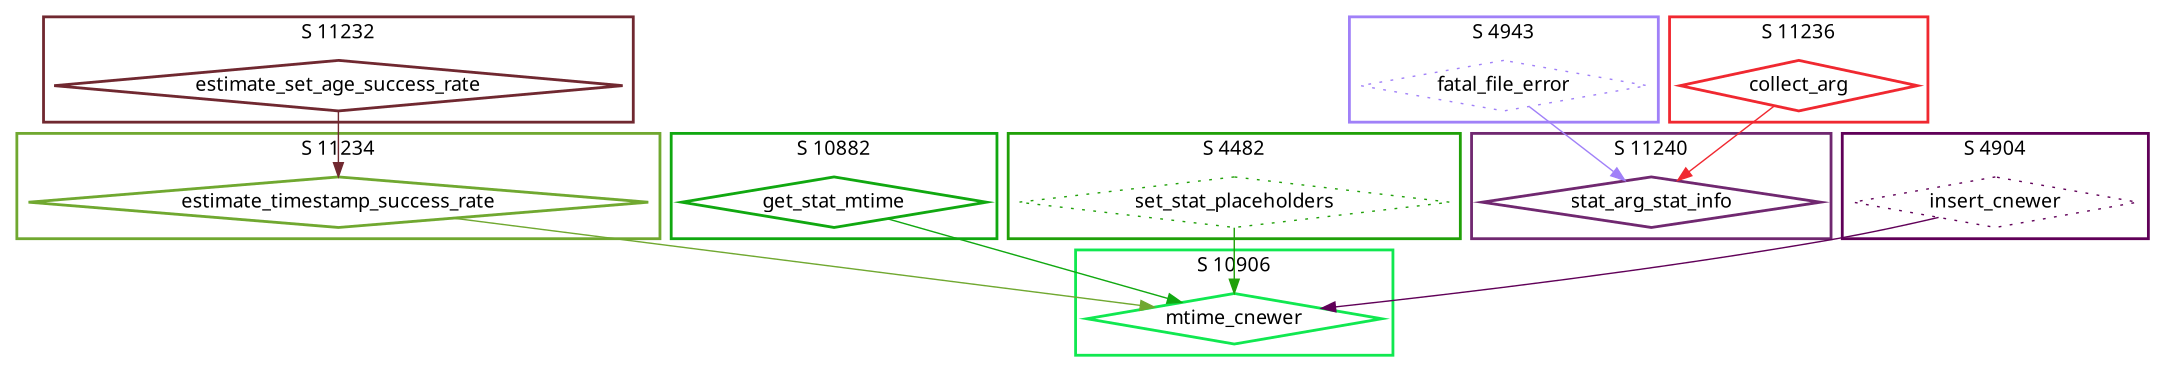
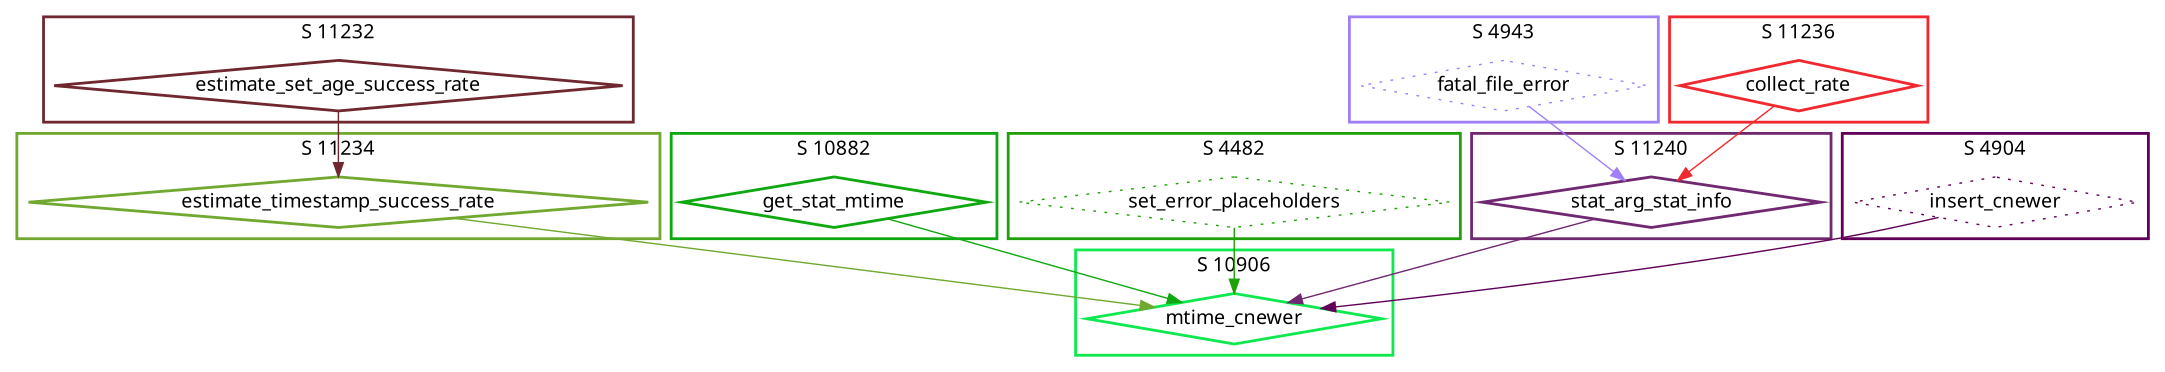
node "collect_arg": label "collect_arg" -> "collect_rate"
node "set_stat_placeholders": label "set_stat_placeholders" -> "set_error_placeholders"
edge "stat_arg_stat_info" -> "mtime_cnewer": added
